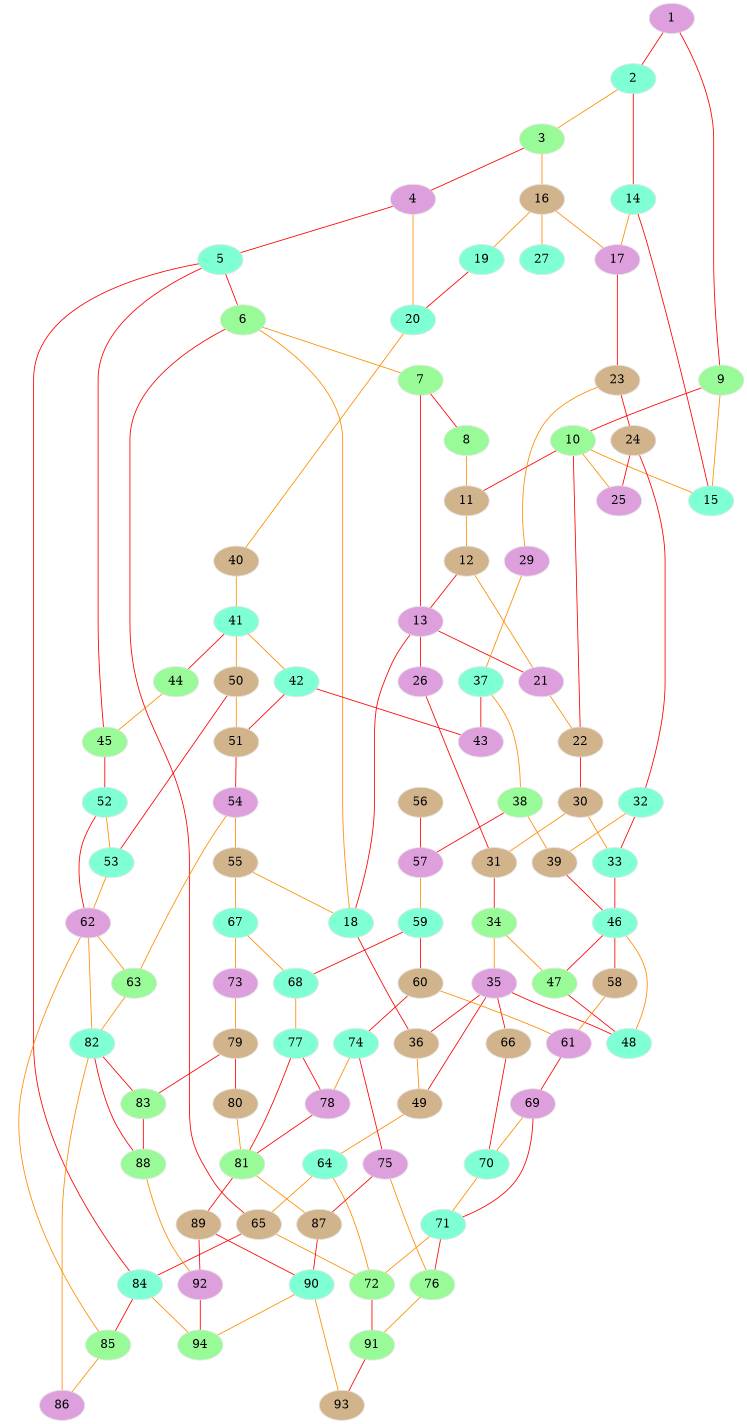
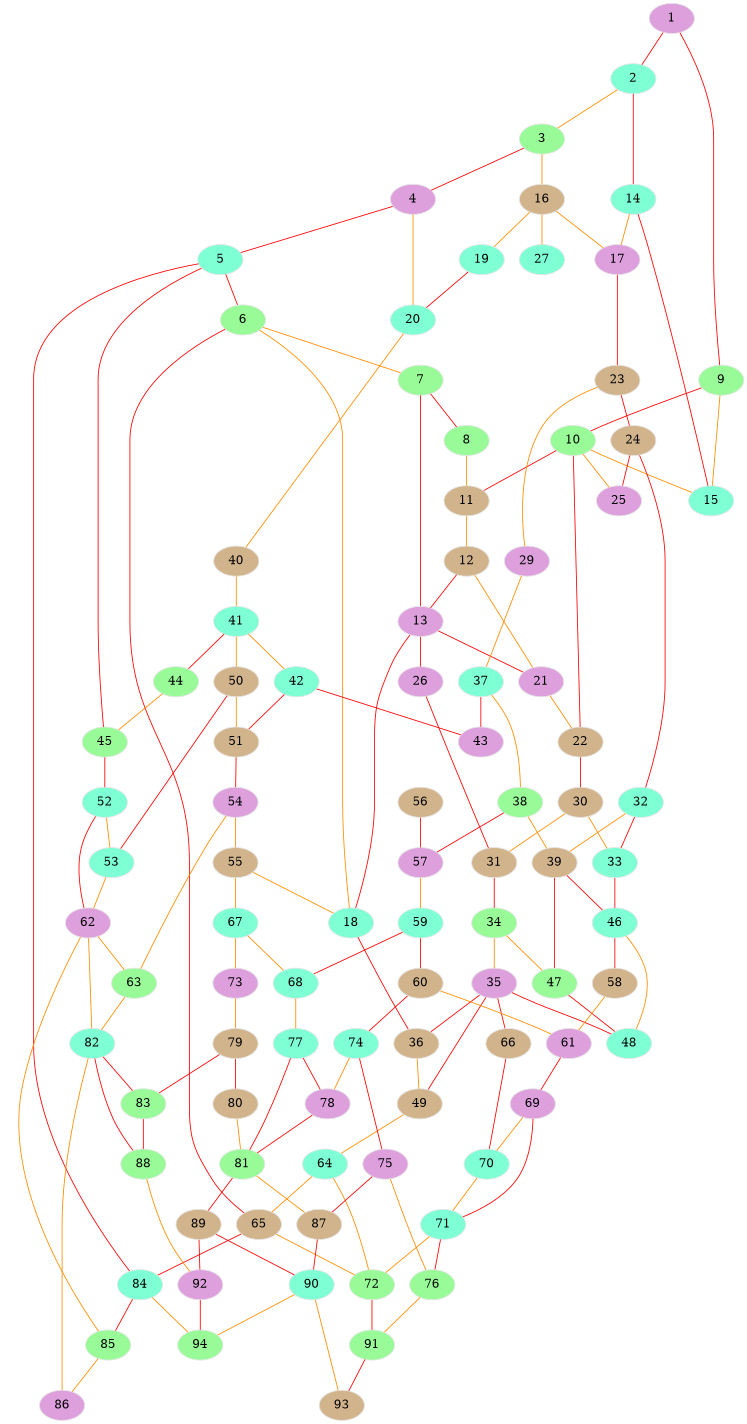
edge "46" -- "47": now "39" -- "47"
